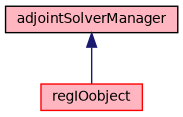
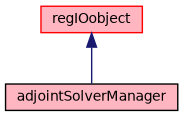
edge "regIOobject" -> "adjointSolverManager": reversed
